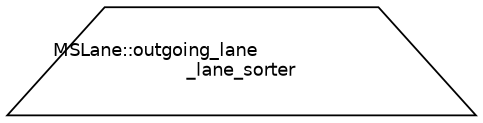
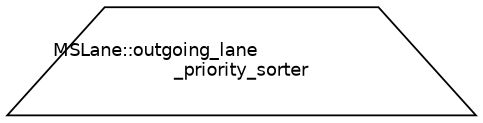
node "MSLane::outgoing_lane _lane_sorter": label "MSLane::outgoing_lane _lane_sorter" -> "MSLane::outgoing_lane _priority_sorter"
